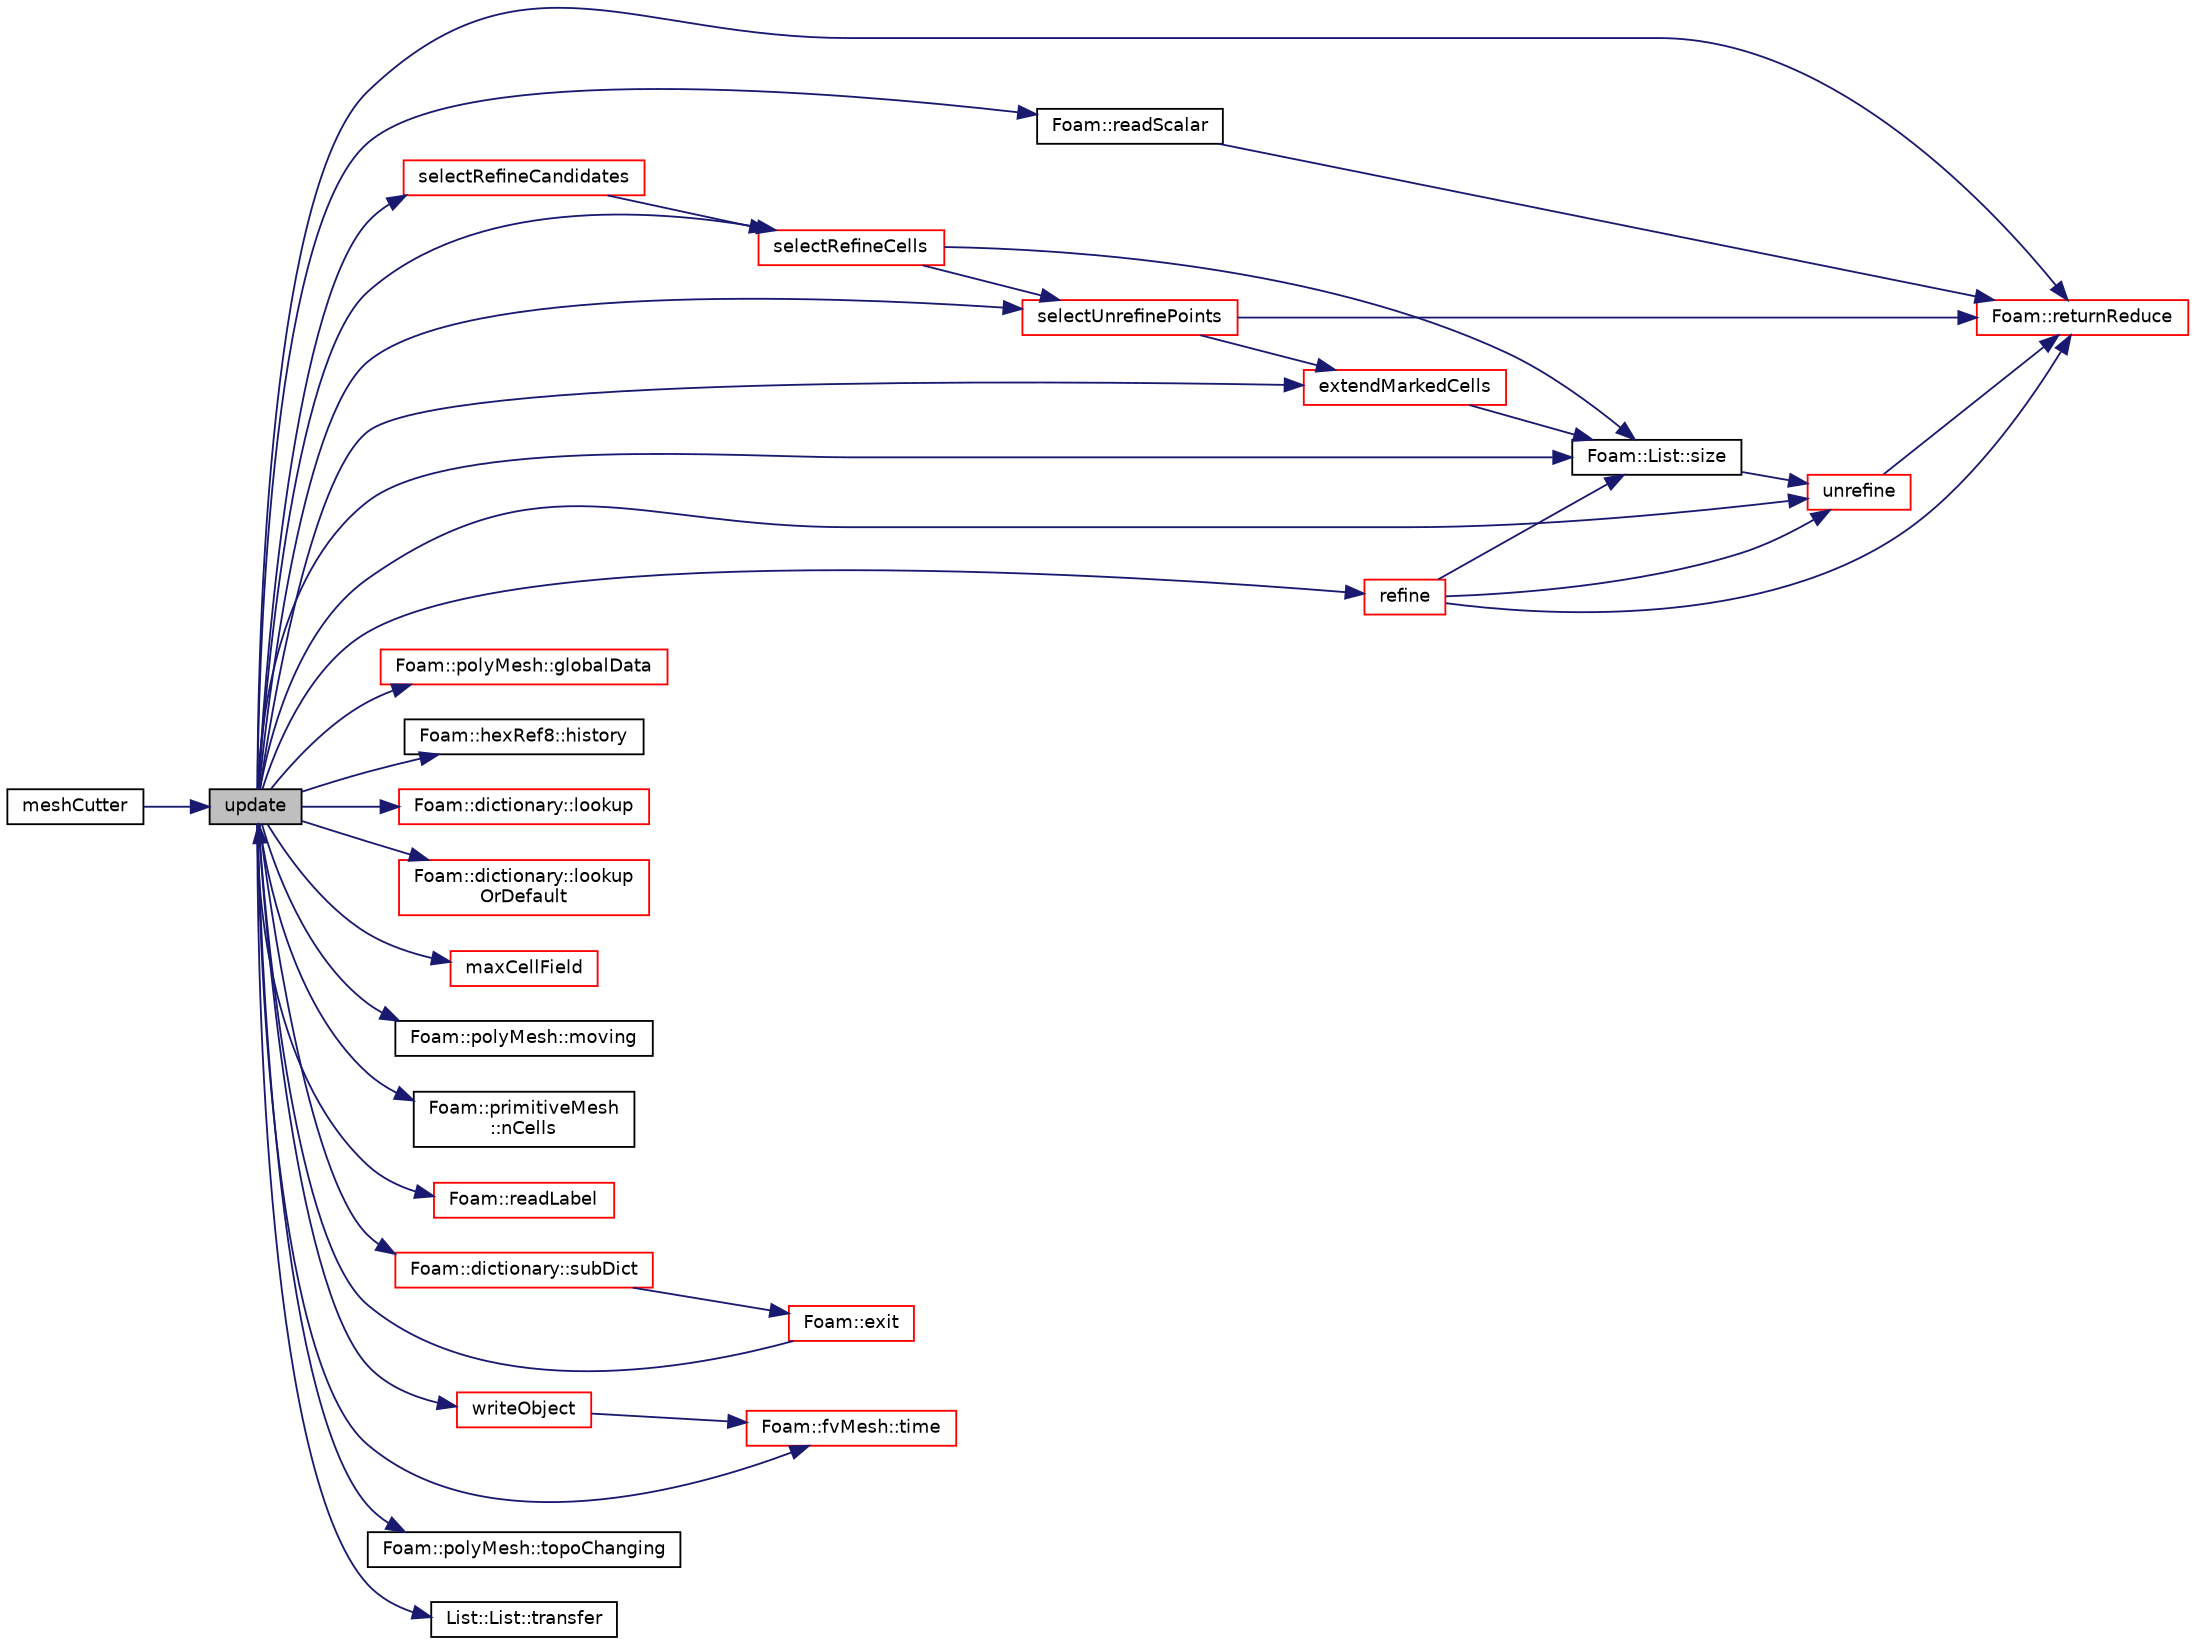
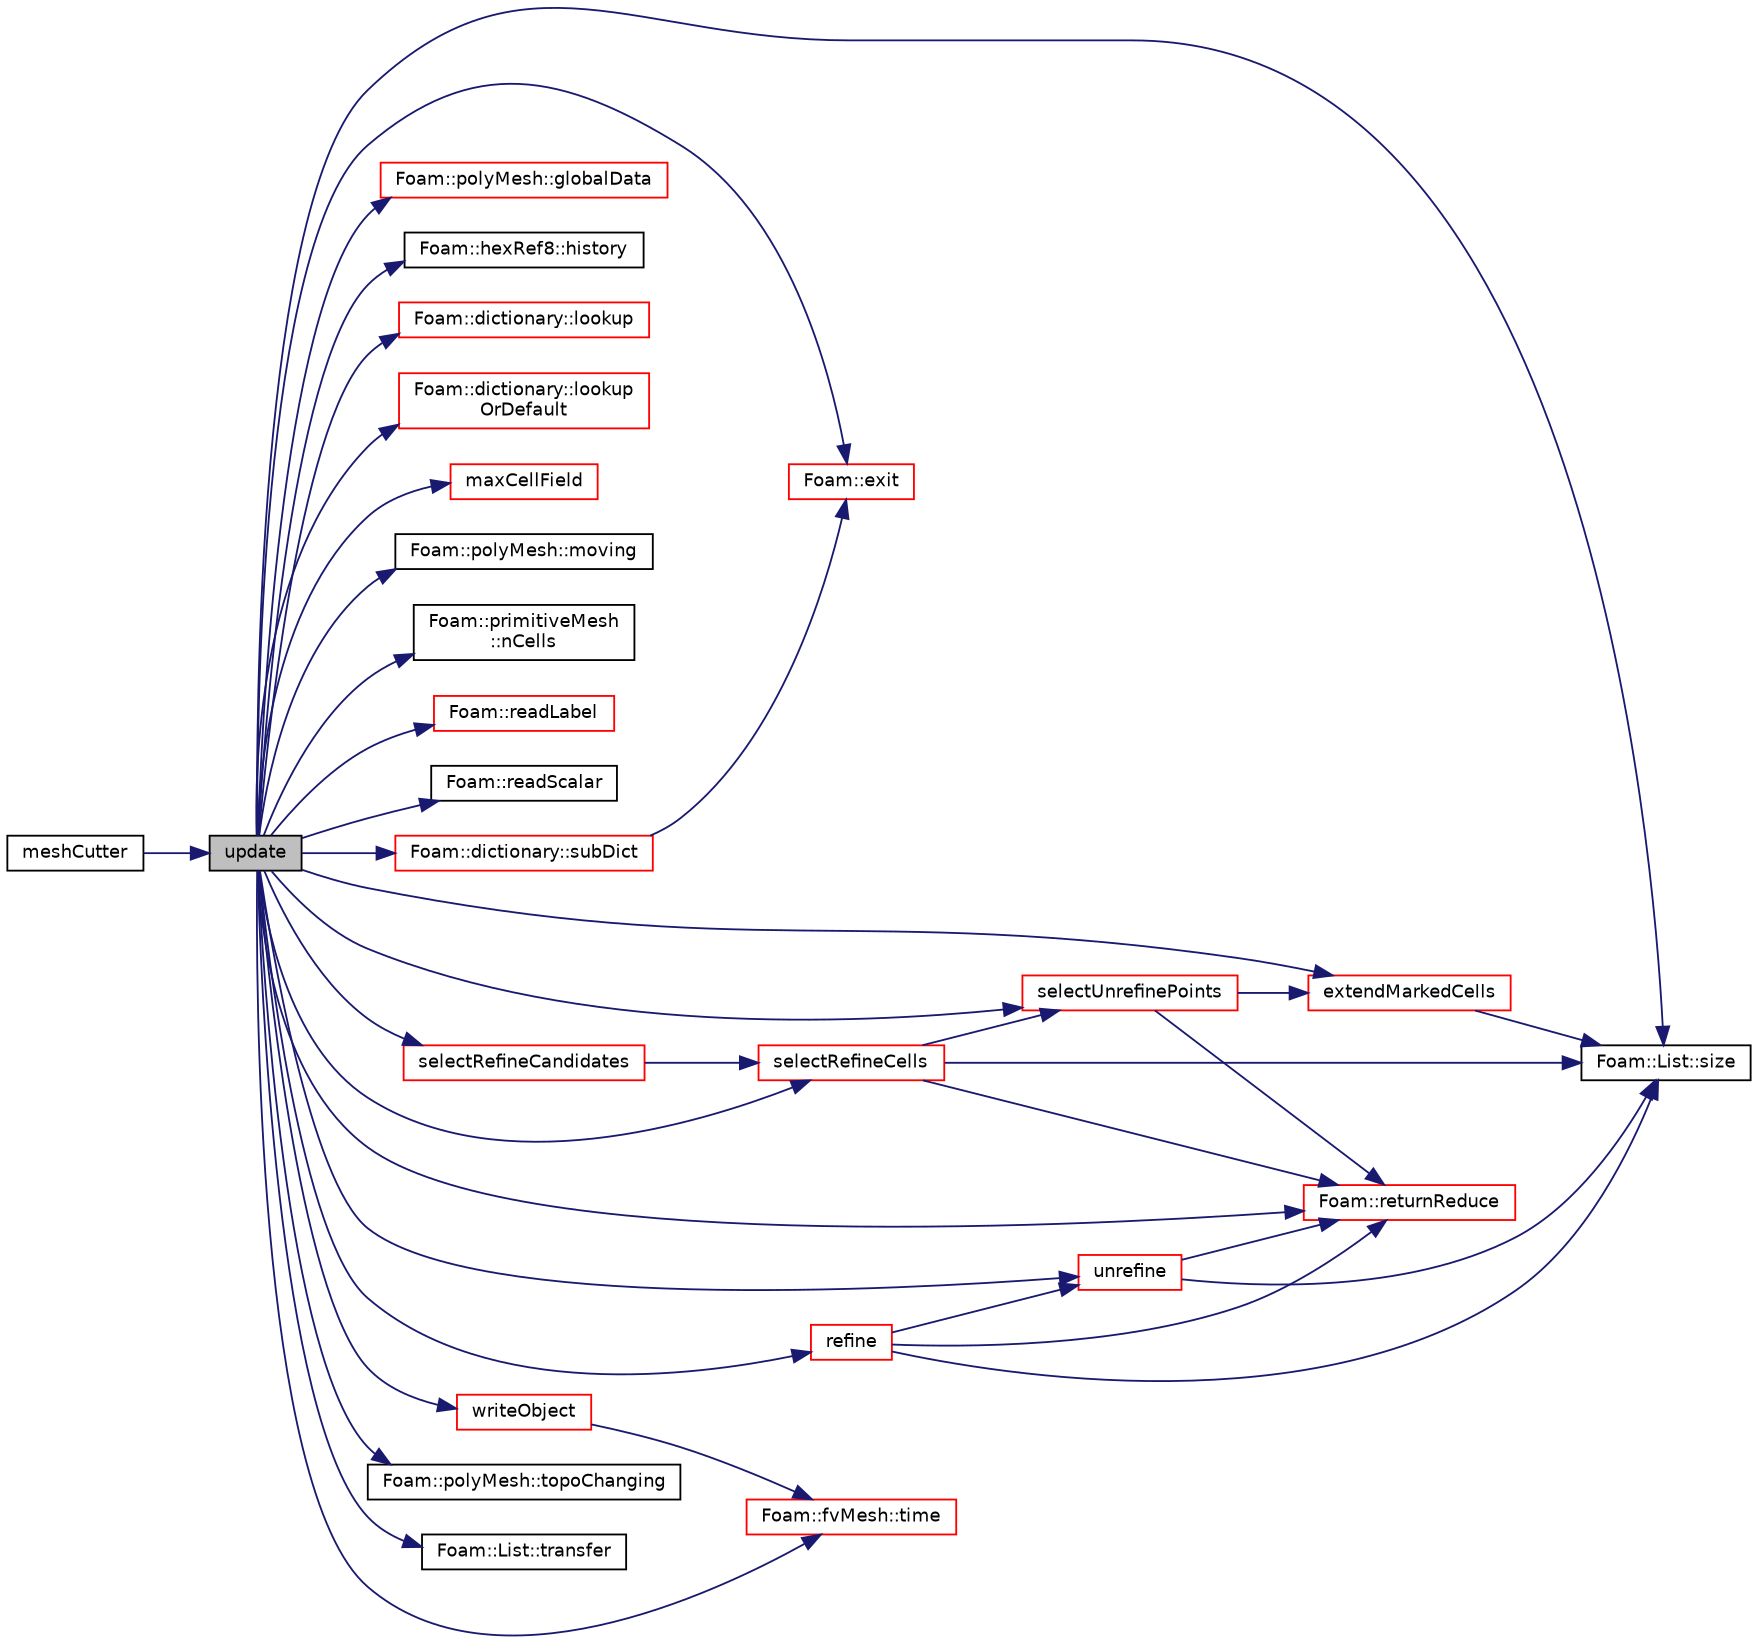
edge "Foam::readScalar" -> "Foam::returnReduce": now "selectRefineCells" -> "Foam::returnReduce"
edge "Foam::List::size" -> "unrefine": reversed
edge "Foam::exit" -> "update": reversed
node "List::List::transfer": label "List::List::transfer" -> "Foam::List::transfer"
